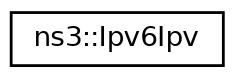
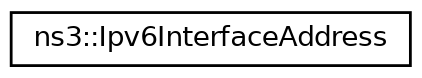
node "ns3::Ipv6Ipv": label "ns3::Ipv6Ipv" -> "ns3::Ipv6InterfaceAddress"
